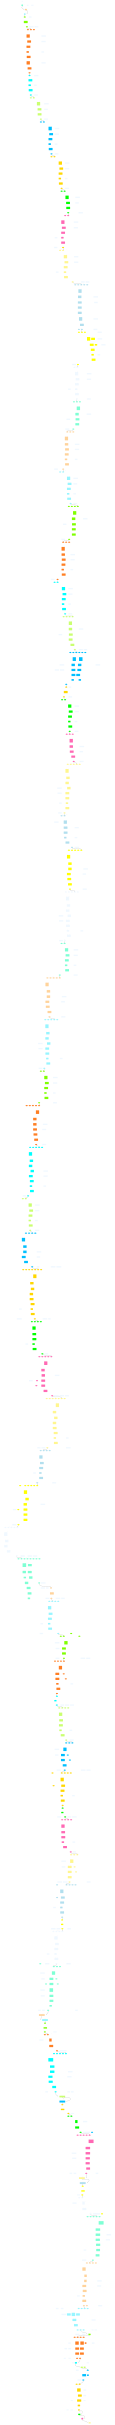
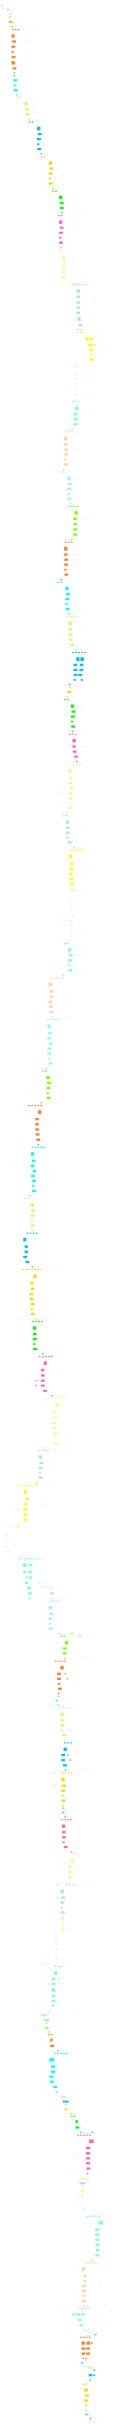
node "Dma in epoch=23. mem=16-> sw=16 axi port=1 STREAM_ENG_V2 5": removed
